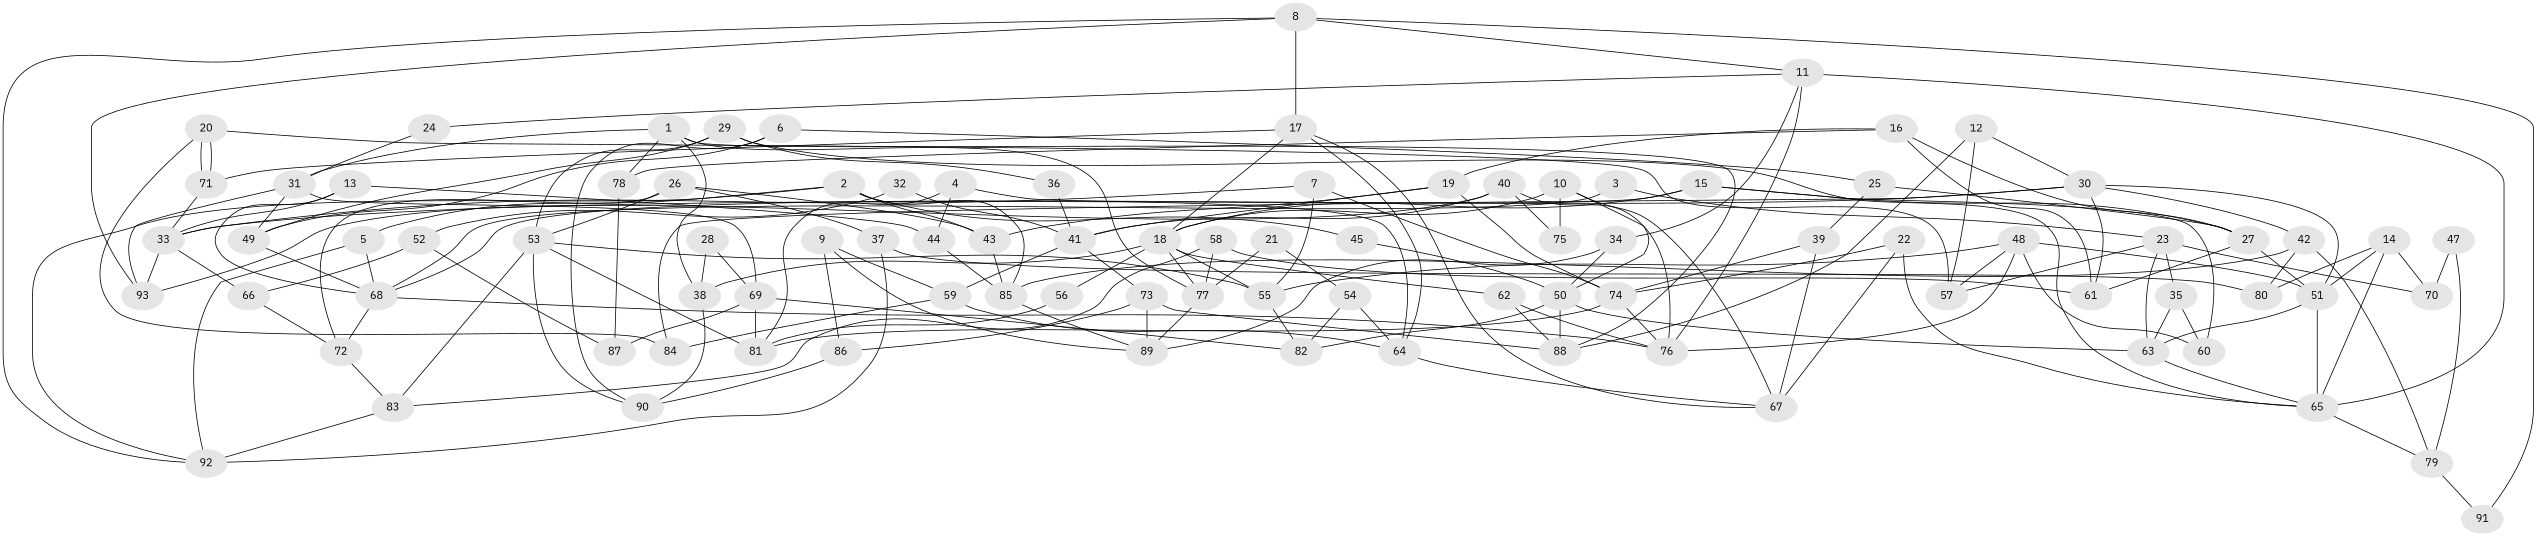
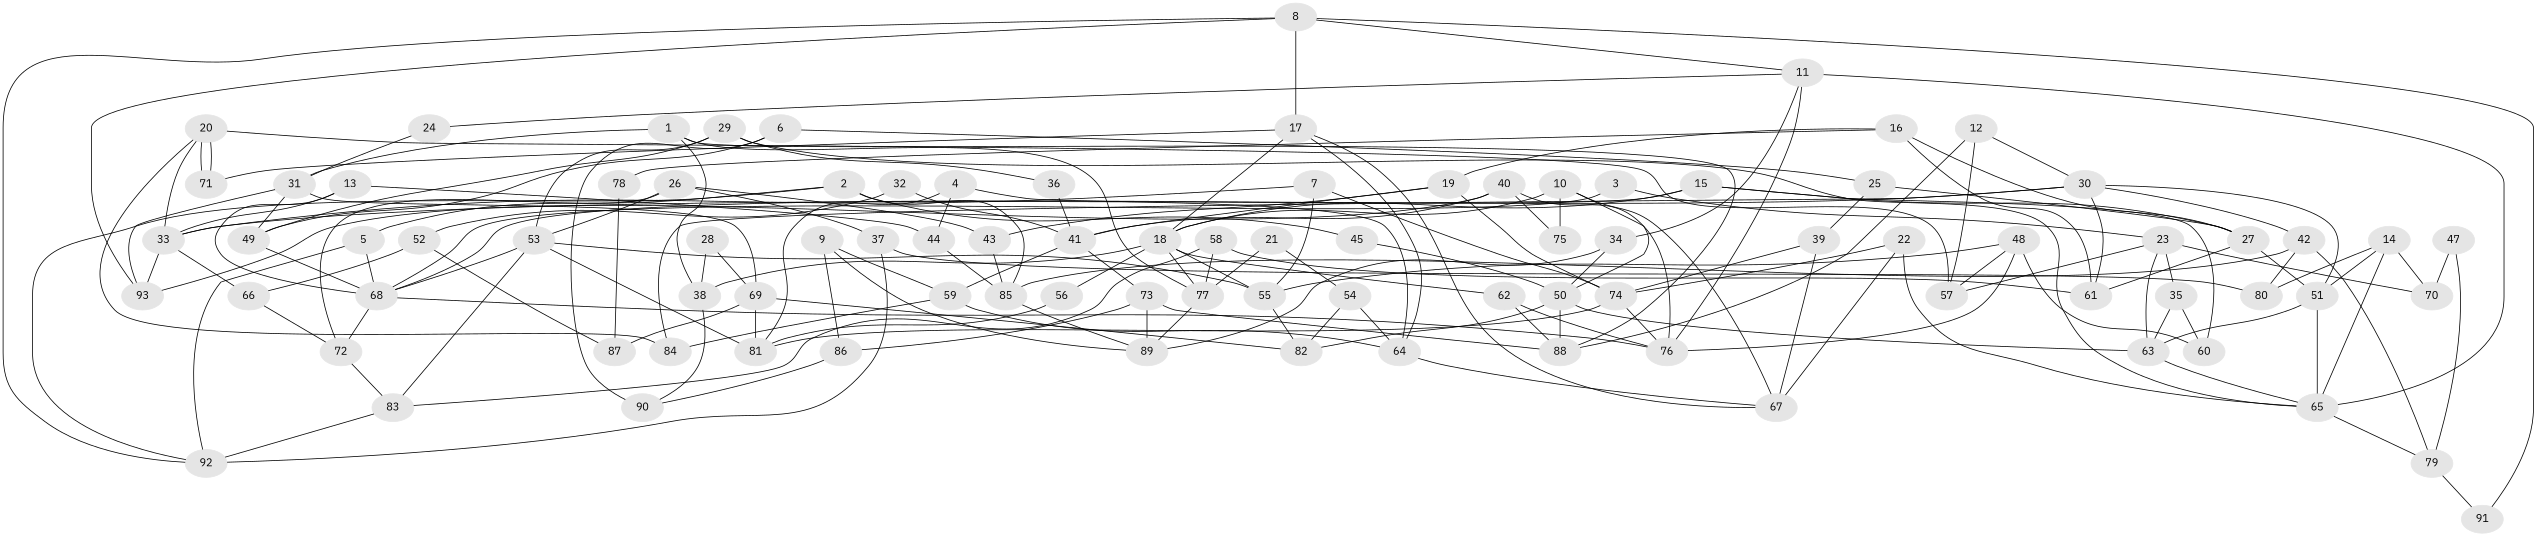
edge "1" -- "78": removed
edge "71" -- "33": now "20" -- "33"
edge "2" -- "43": removed
edge "48" -- "51": removed
edge "53" -- "90": now "53" -- "68"
